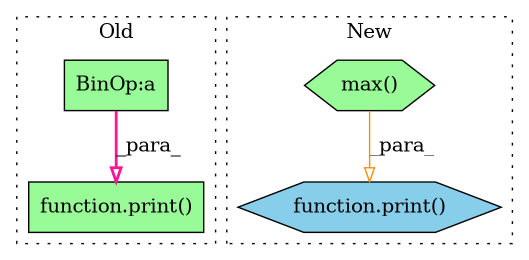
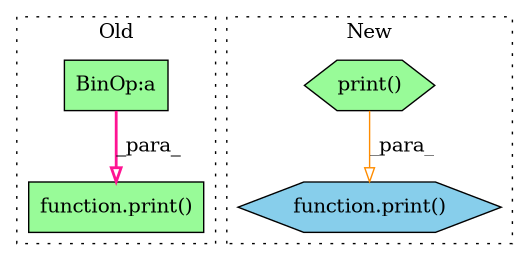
node "max()": label "max()" -> "print()"
